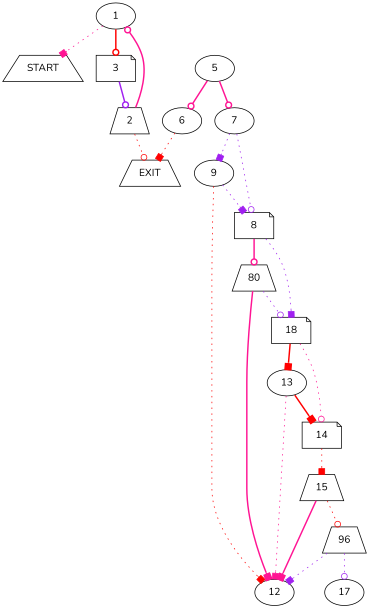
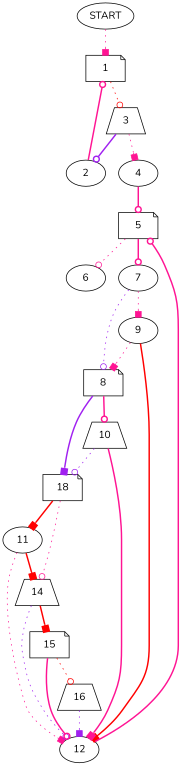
node "1": shape ellipse -> note
edge "1" -> "START": reversed
edge "1" -> "3": style bold -> dotted
node "START": shape trapezium -> ellipse
node "3": shape note -> trapezium
node "5": shape ellipse -> note
edge "5" -> "6": style bold -> dotted
node "2": shape trapezium -> ellipse
edge "7" -> "9": color purple -> deeppink
node "4": added
node "EXIT": removed
edge "9" -> "8": color purple -> deeppink
edge "8" -> "18": style dotted -> bold
node "80": label "80" -> "10"
node "13": label "13" -> "11"
edge "9" -> "12": style dotted -> bold
node "14": shape note -> trapezium
edge "14" -> "15": style dotted -> bold
node "15": shape trapezium -> note
edge "12" -> "5": added
edge "15" -> "12": arrowhead box -> odot
node "96": label "96" -> "16"
node "17": removed
edge "14" -> "12": added
